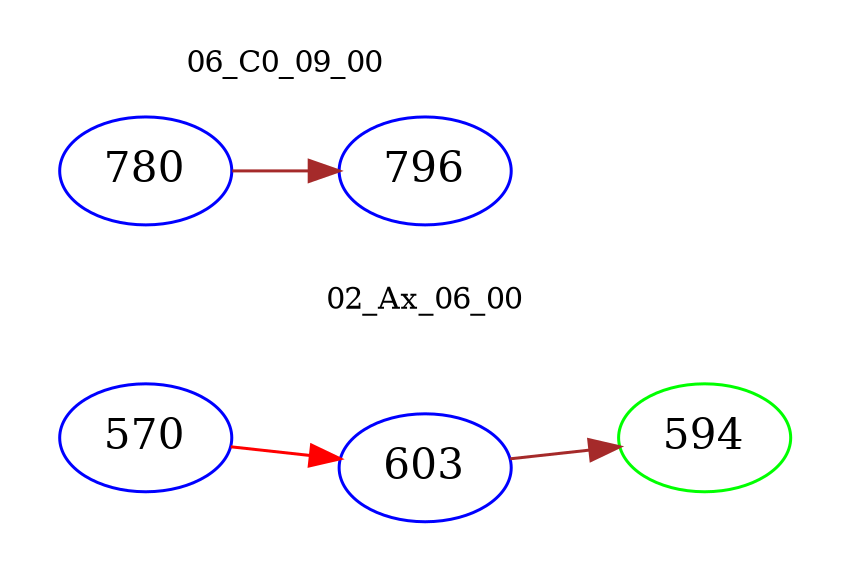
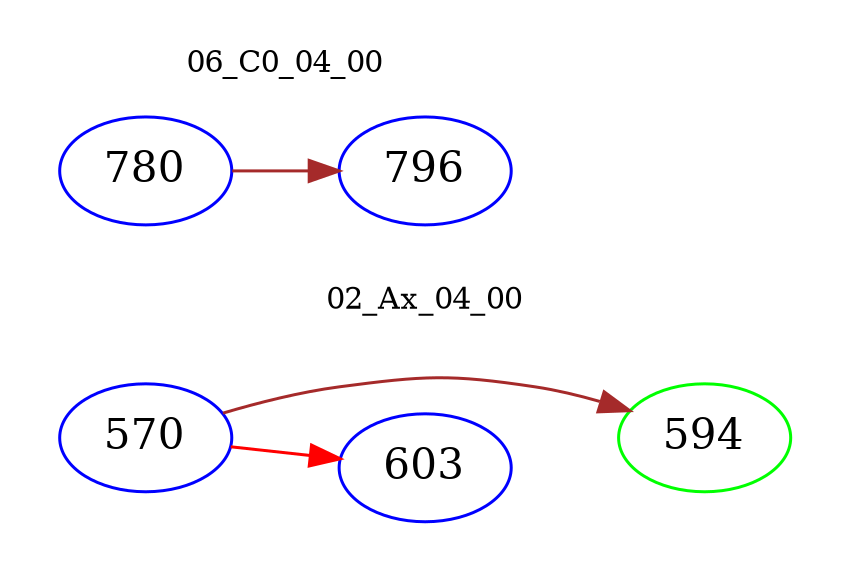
cluster "06_C0_09_00": label "06_C0_09_00" -> "06_C0_04_00"
cluster "02_Ax_06_00": label "02_Ax_06_00" -> "02_Ax_04_00"
edge "603" -> "594": now "570" -> "594"
